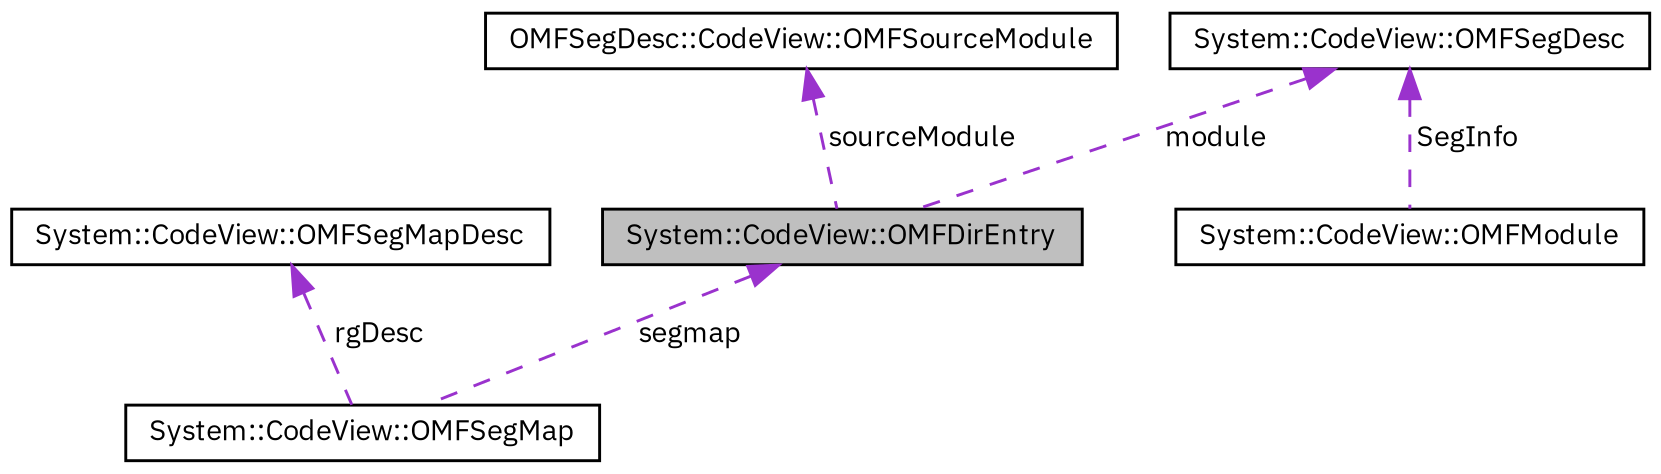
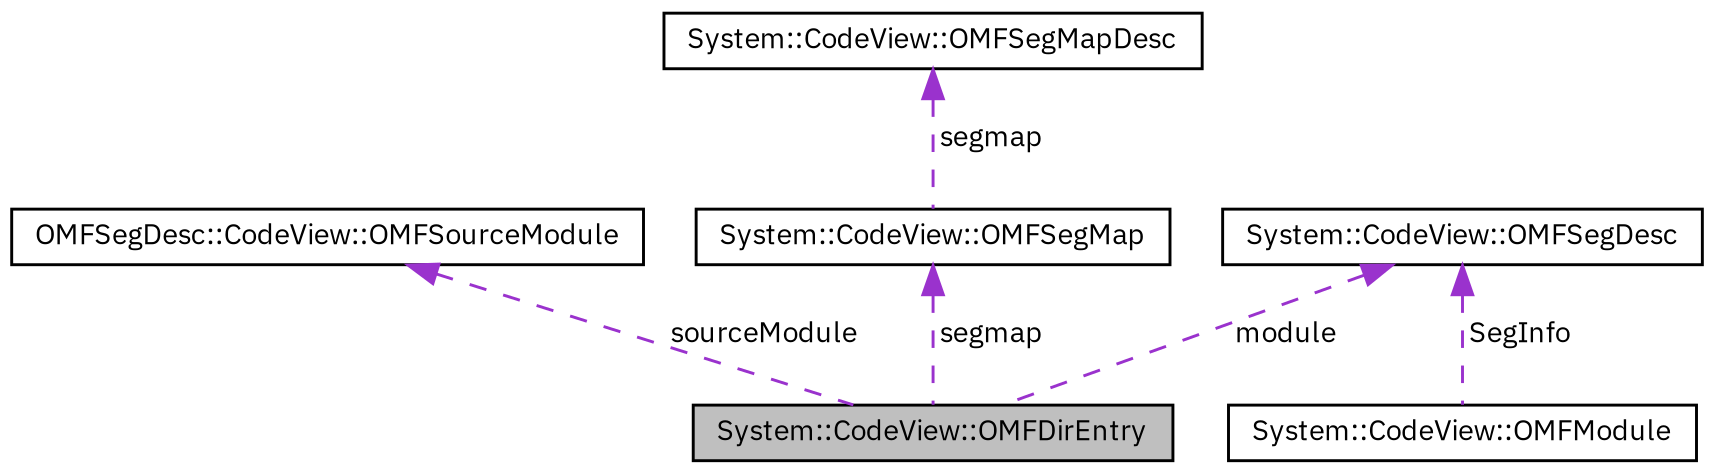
edge "System::CodeView::OMFSegMap" -> "System::CodeView::OMFSegMapDesc": label " rgDesc" -> " segmap"
edge "System::CodeView::OMFSegMap" -> "System::CodeView::OMFDirEntry": reversed
